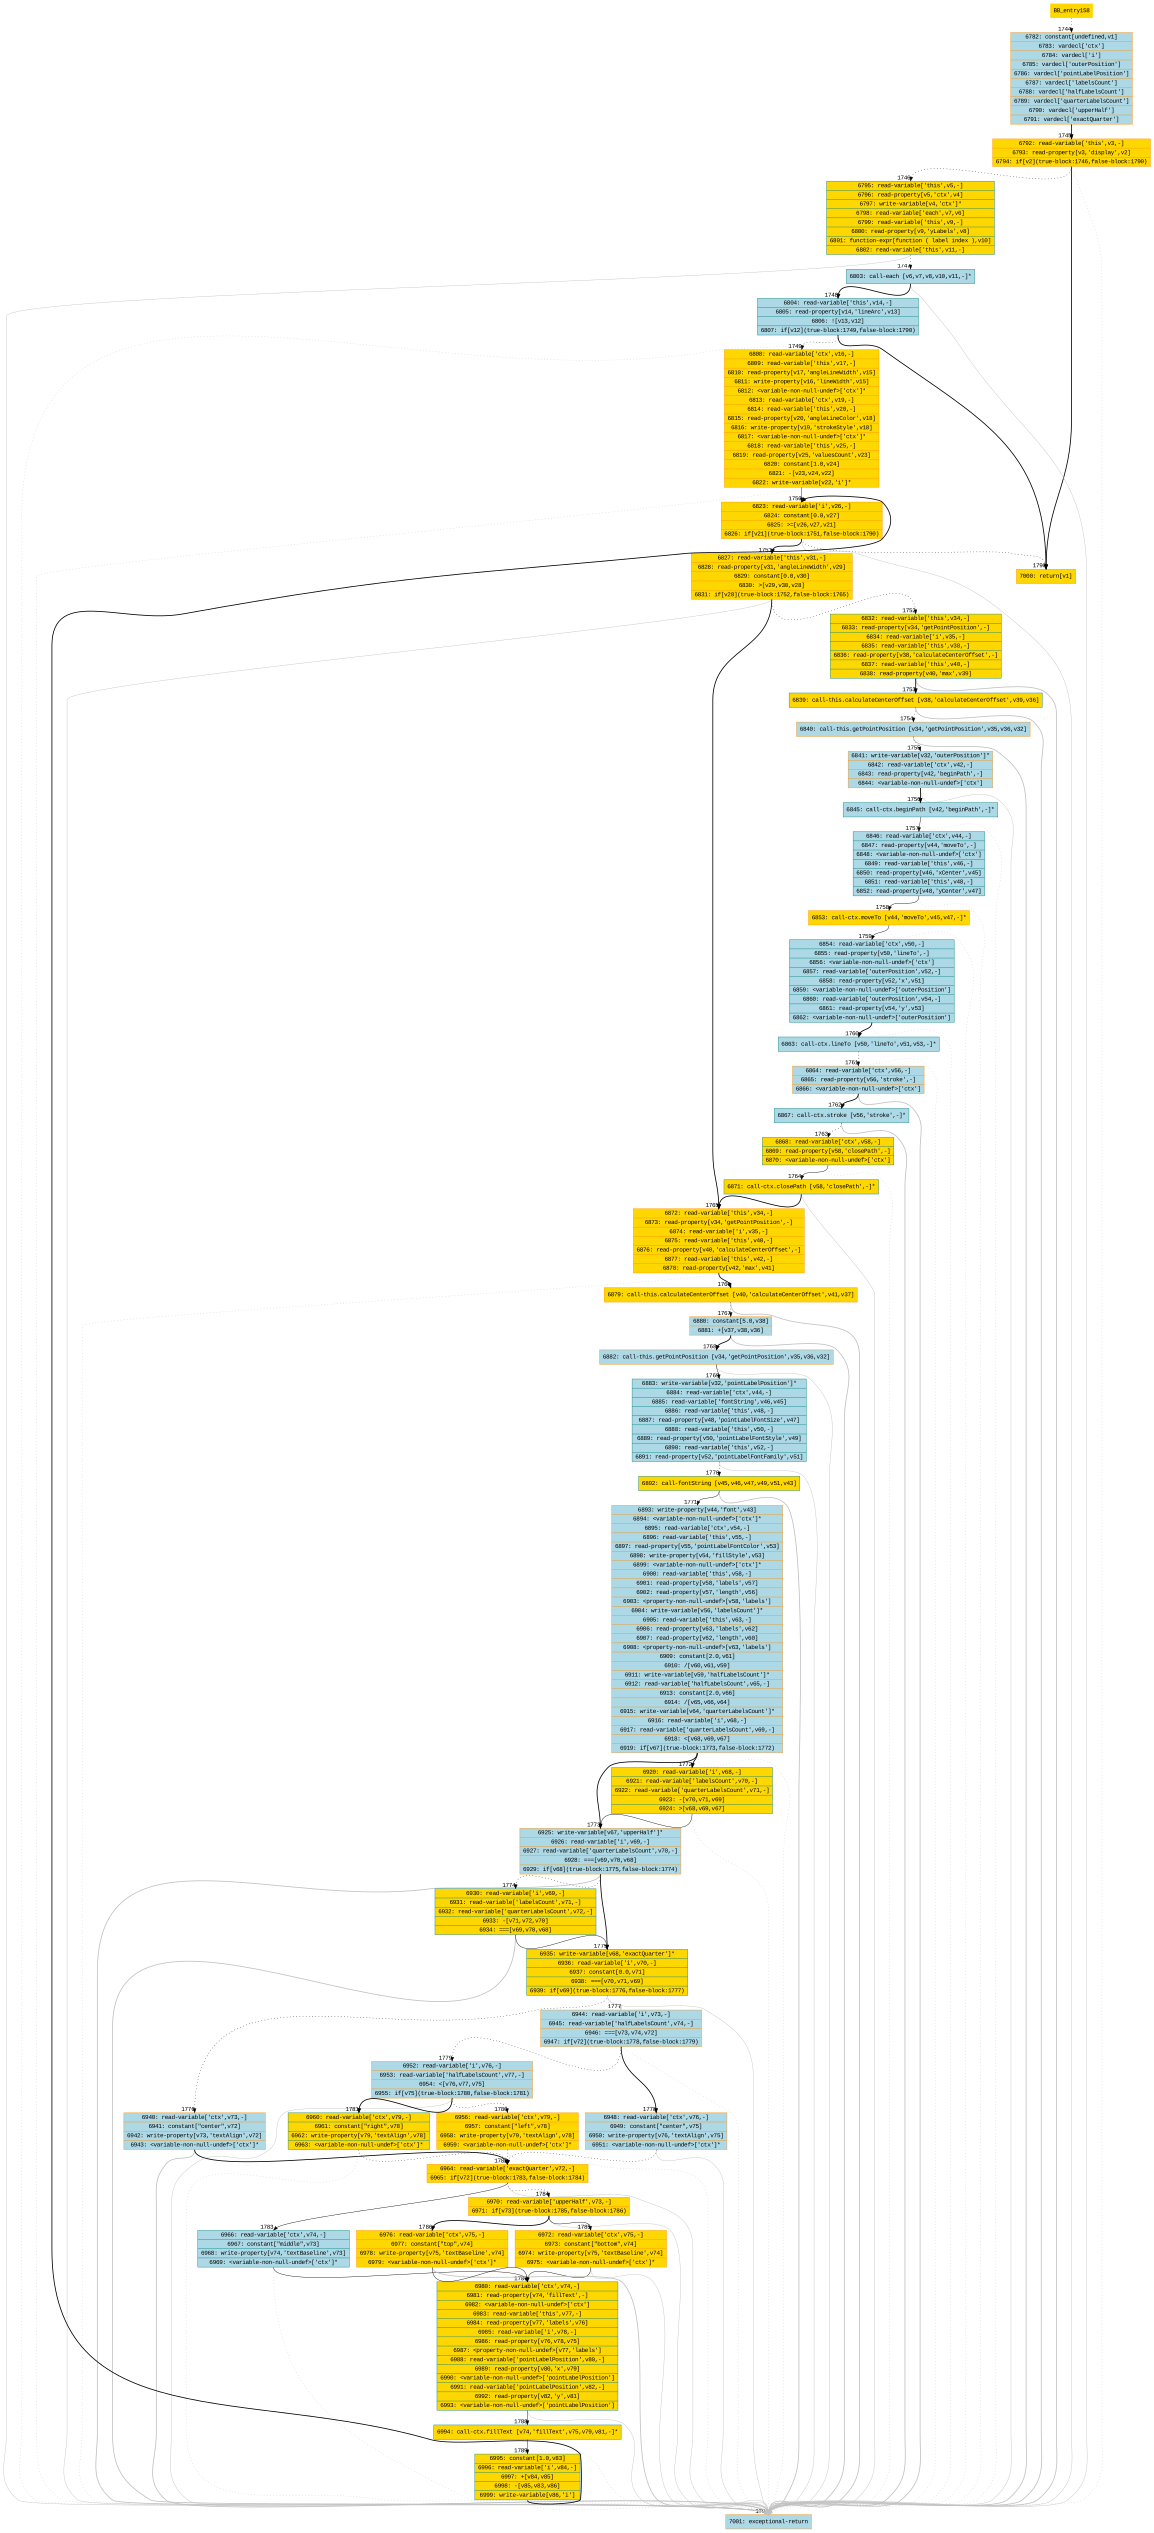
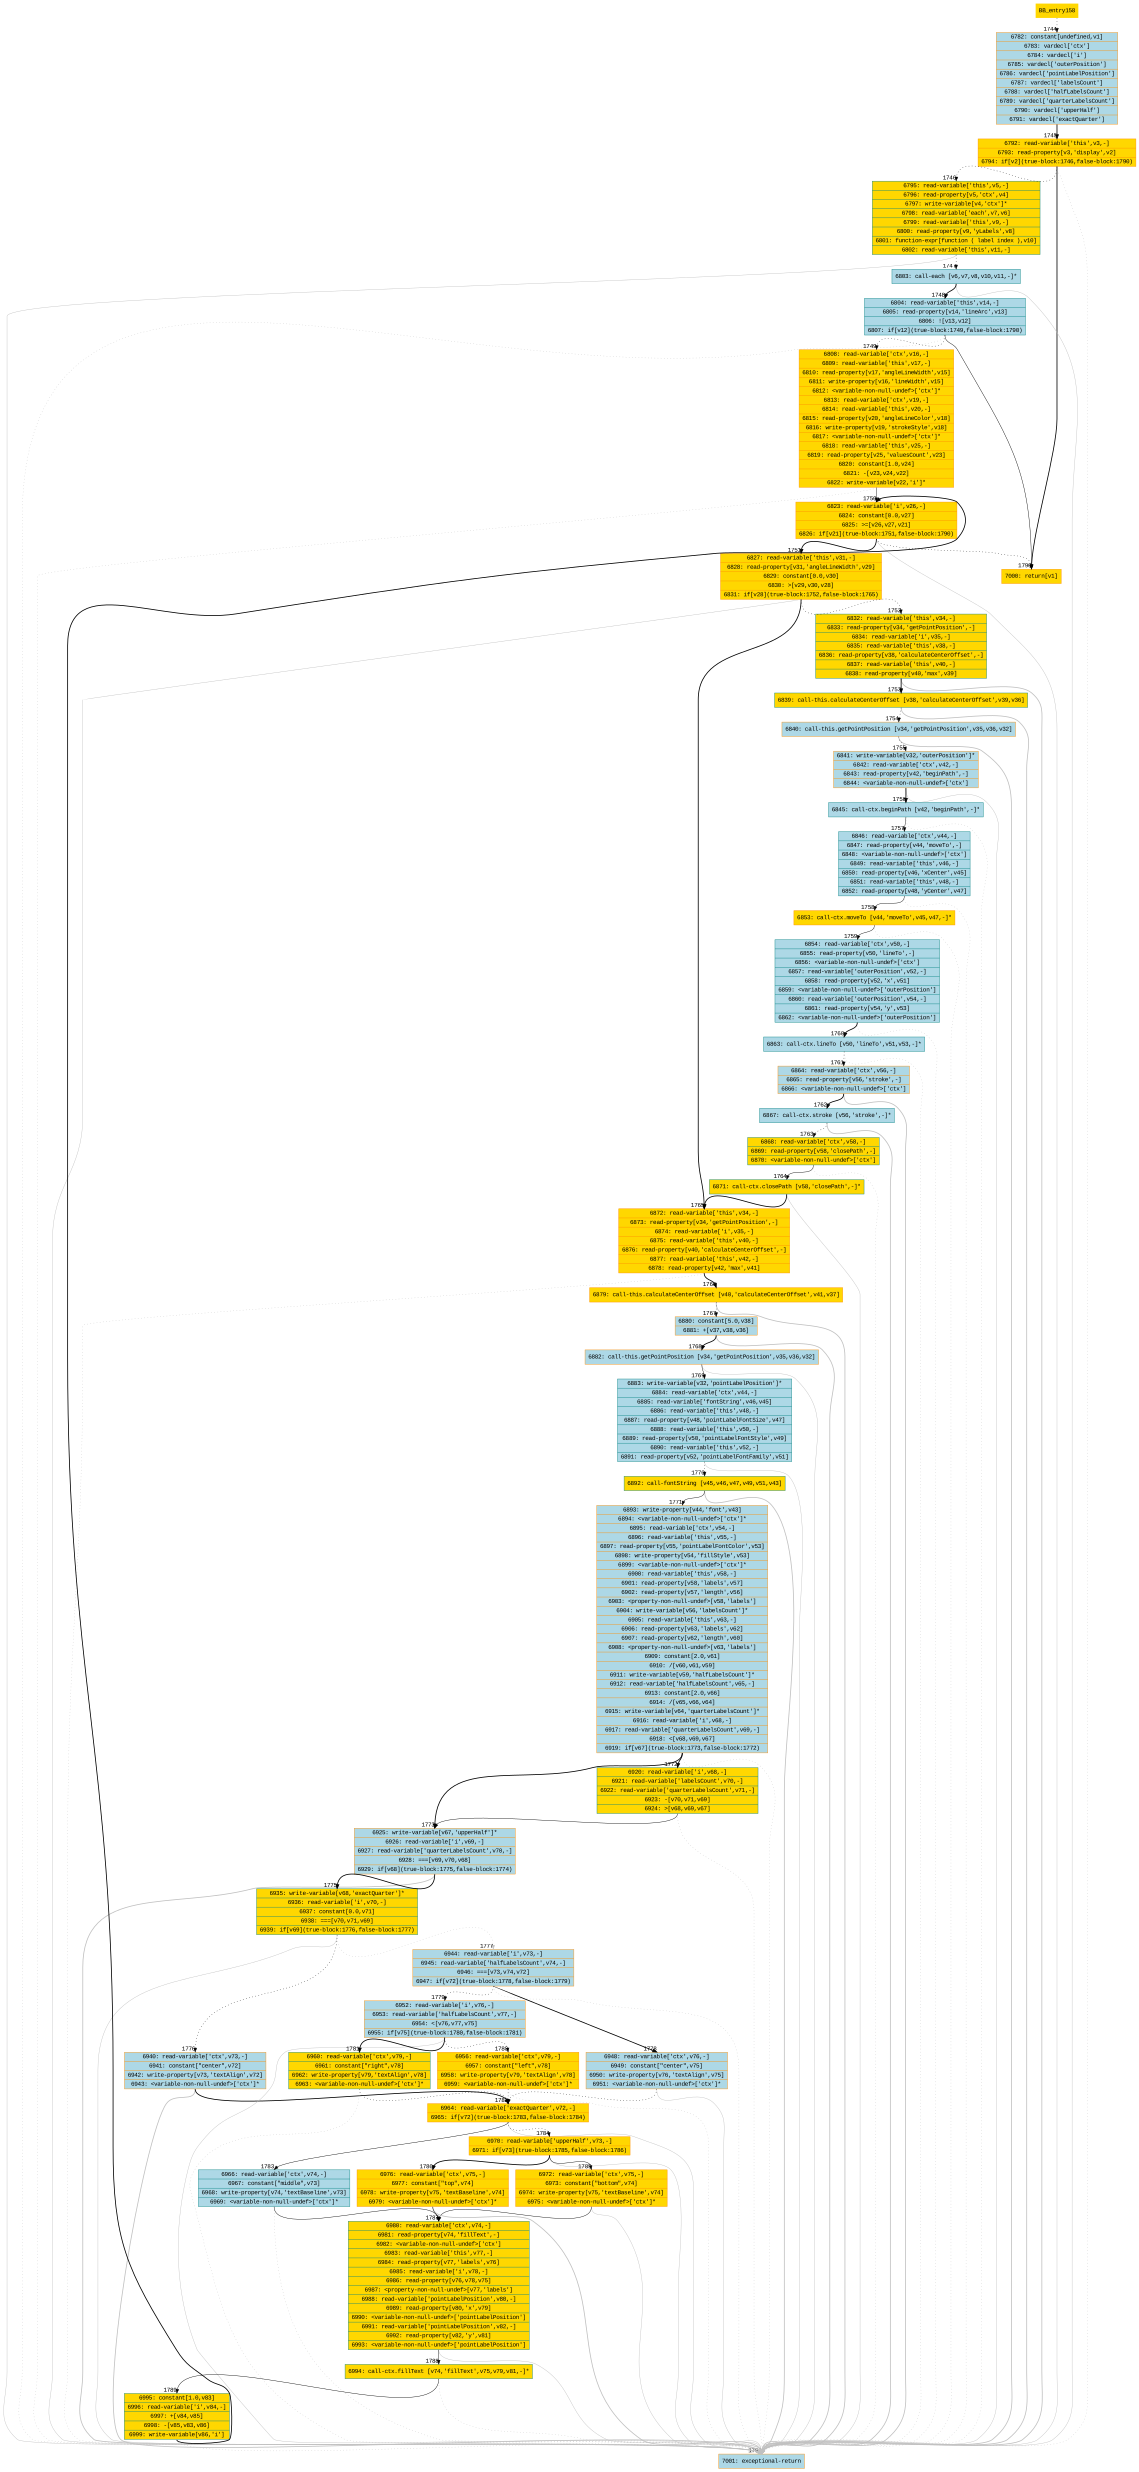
edge "6804: read-variable['this',v14,-]" -> "7000: return[v1]": style bold -> solid
node "6930: read-variable['i',v69,-]": removed
